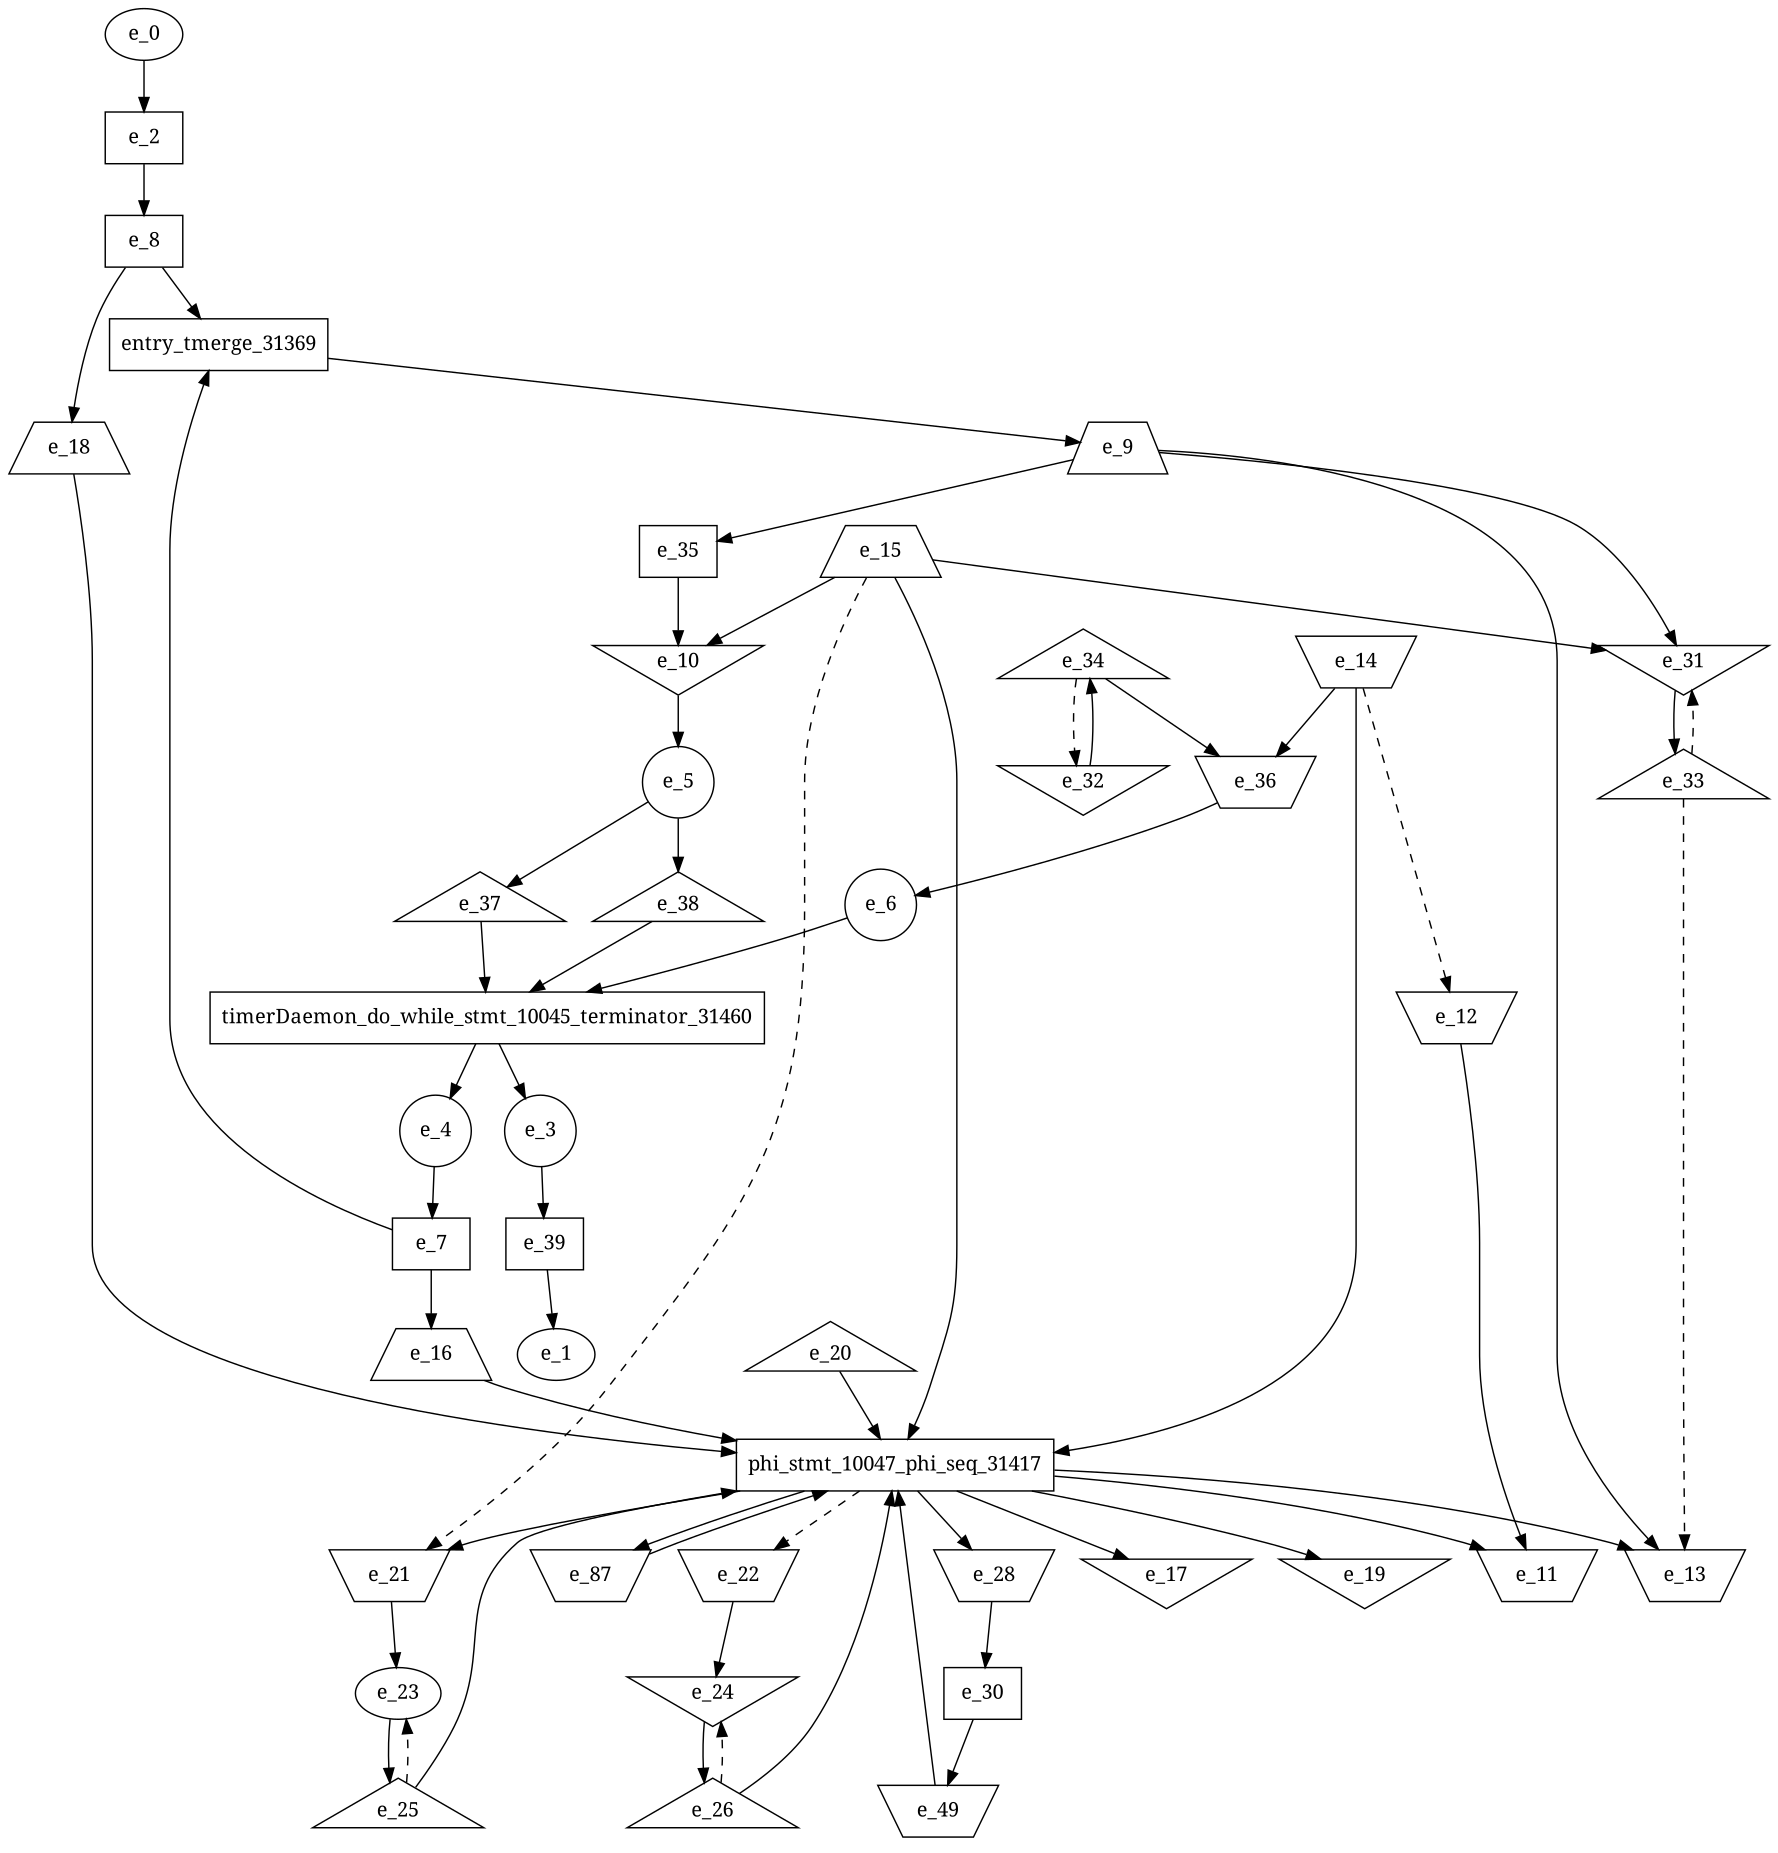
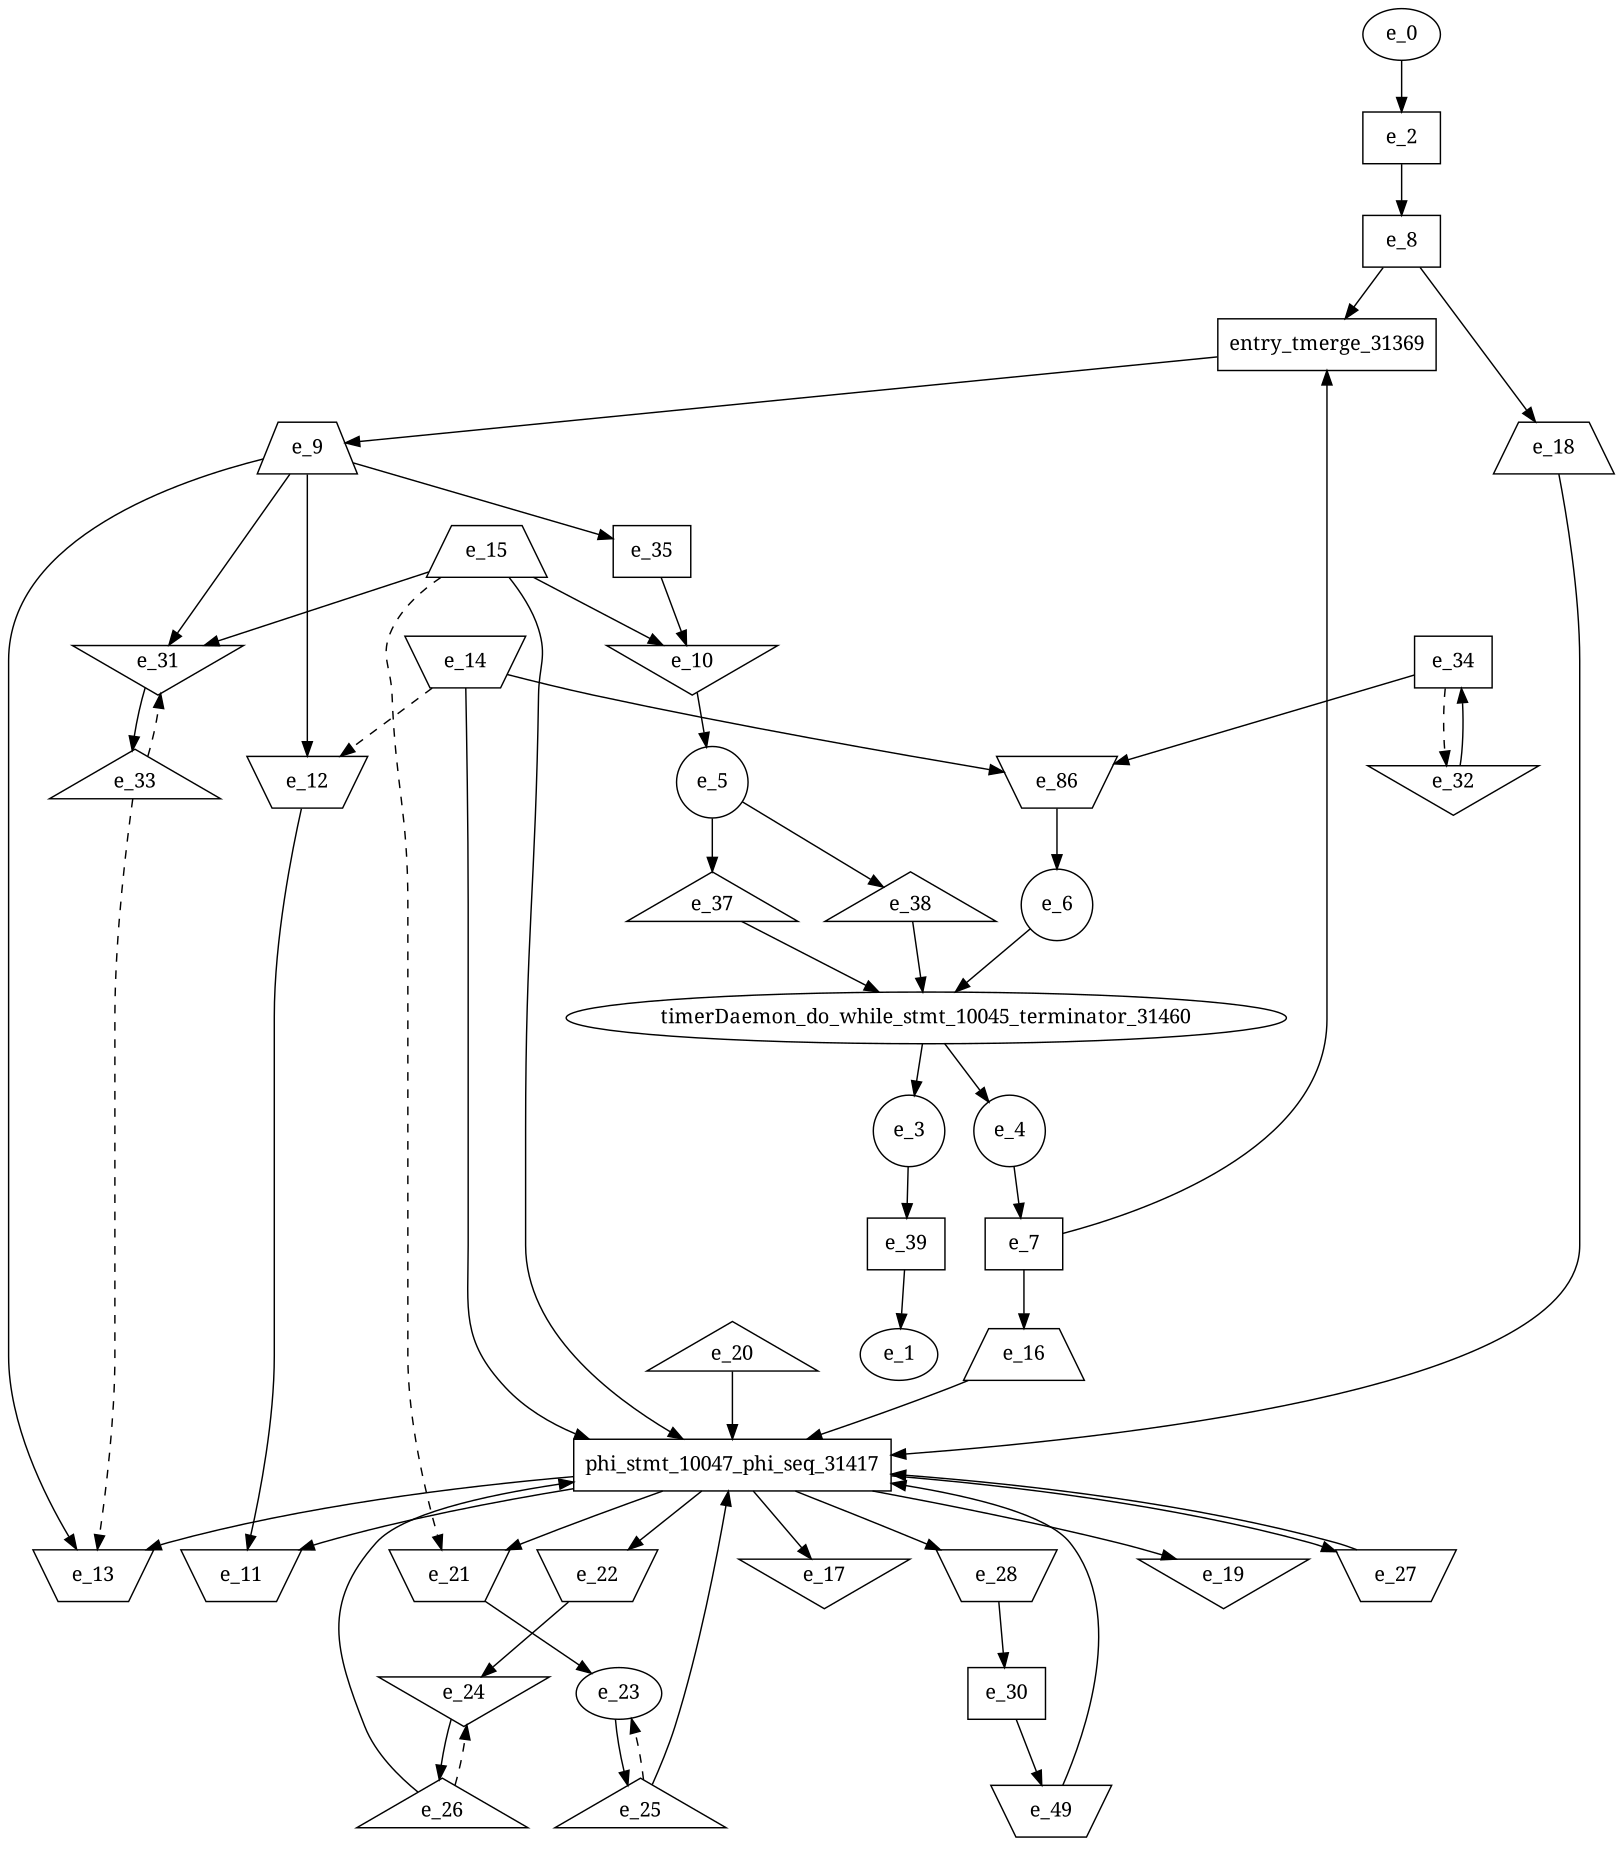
edge "e_9" -> "e_12": added
node "e_34": shape triangle -> box
node "e_36": label "e_36" -> "e_86"
node "timerDaemon_do_while_stmt_10045_terminator_31460": shape box -> ellipse
edge "phi_stmt_10047_phi_seq_31417" -> "e_22": style dashed -> solid
node "e_87": label "e_87" -> "e_27"
